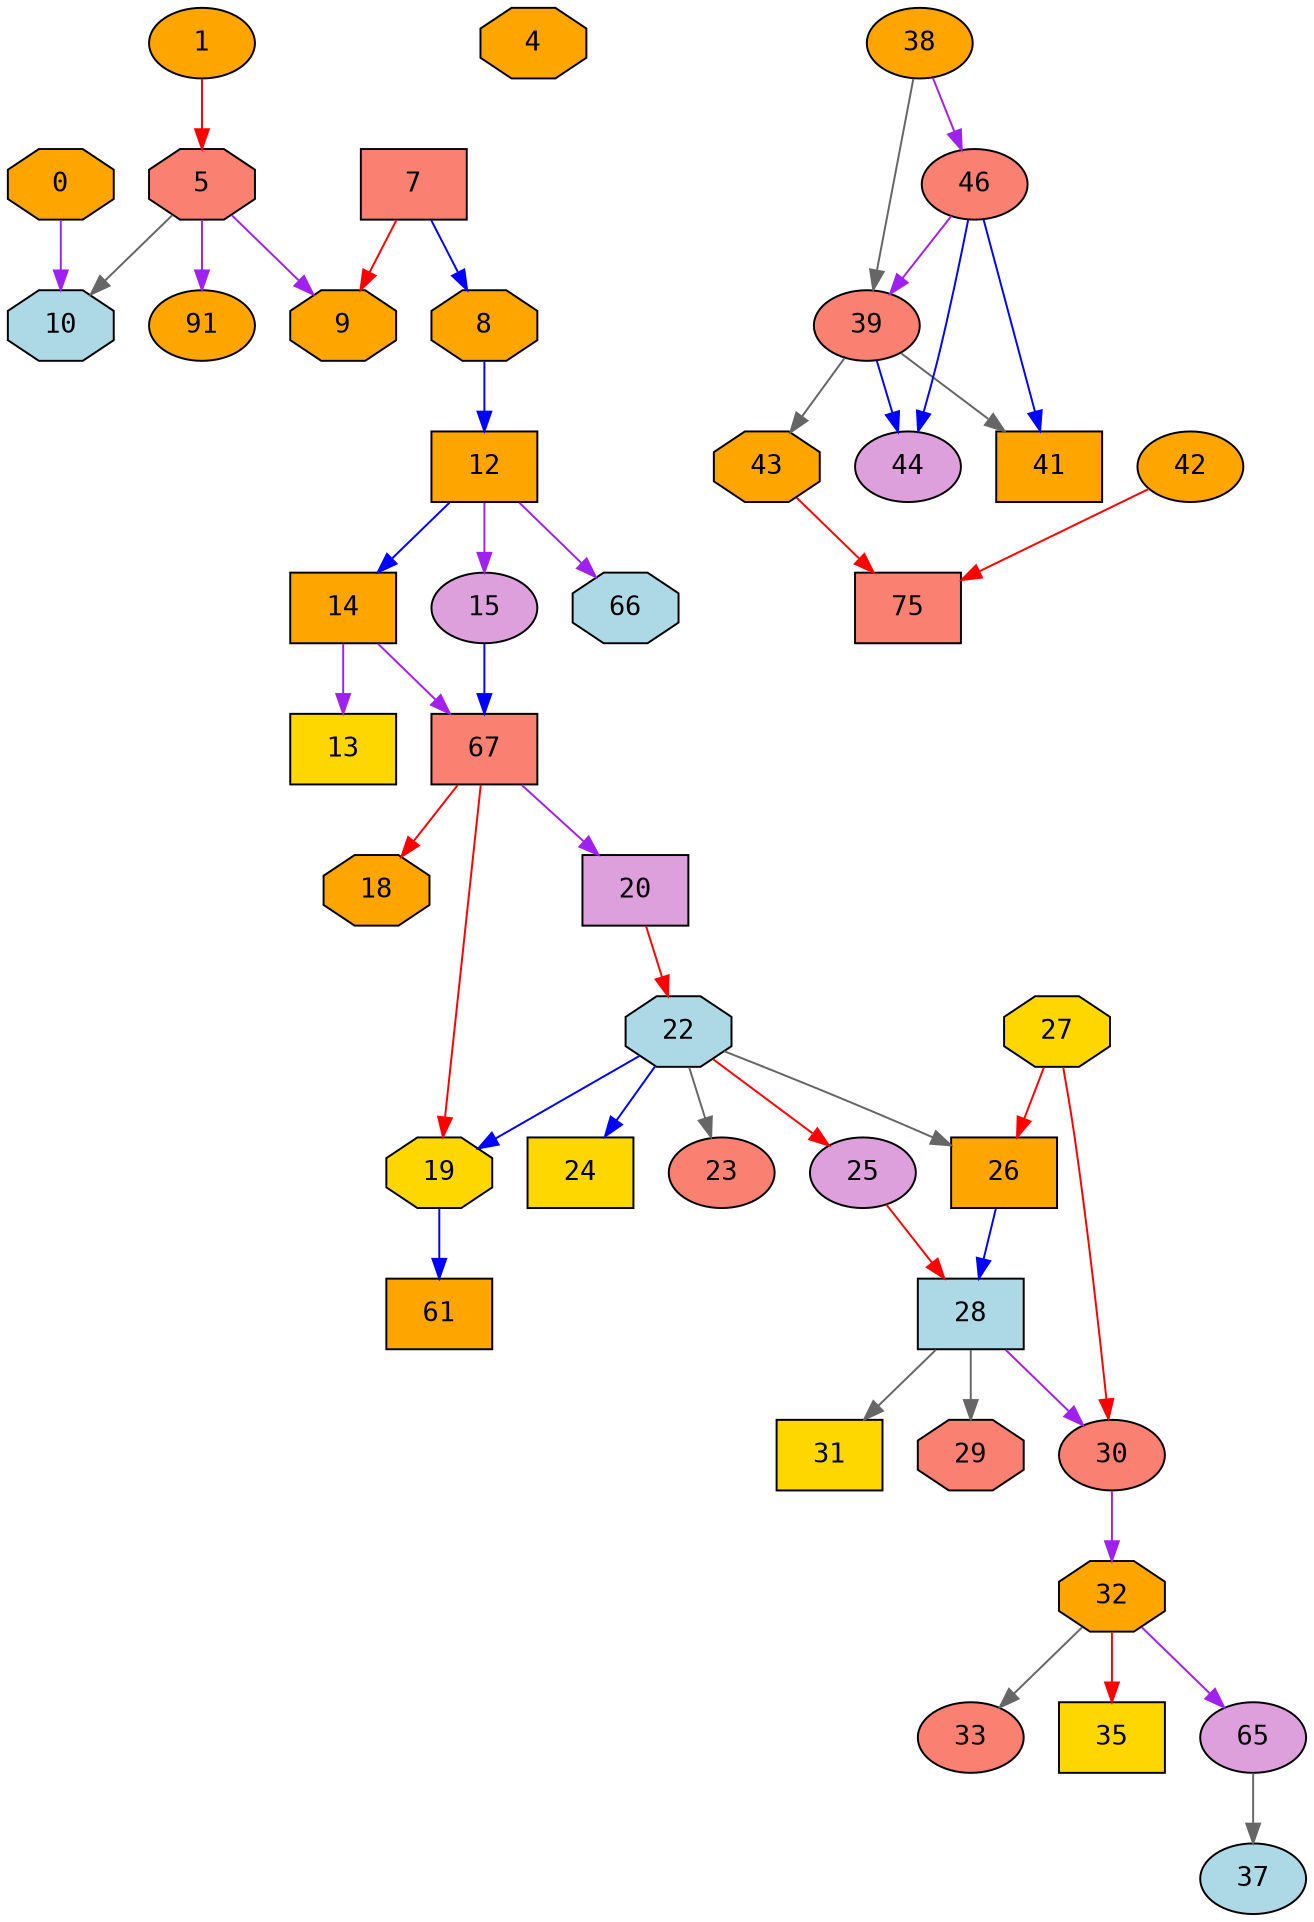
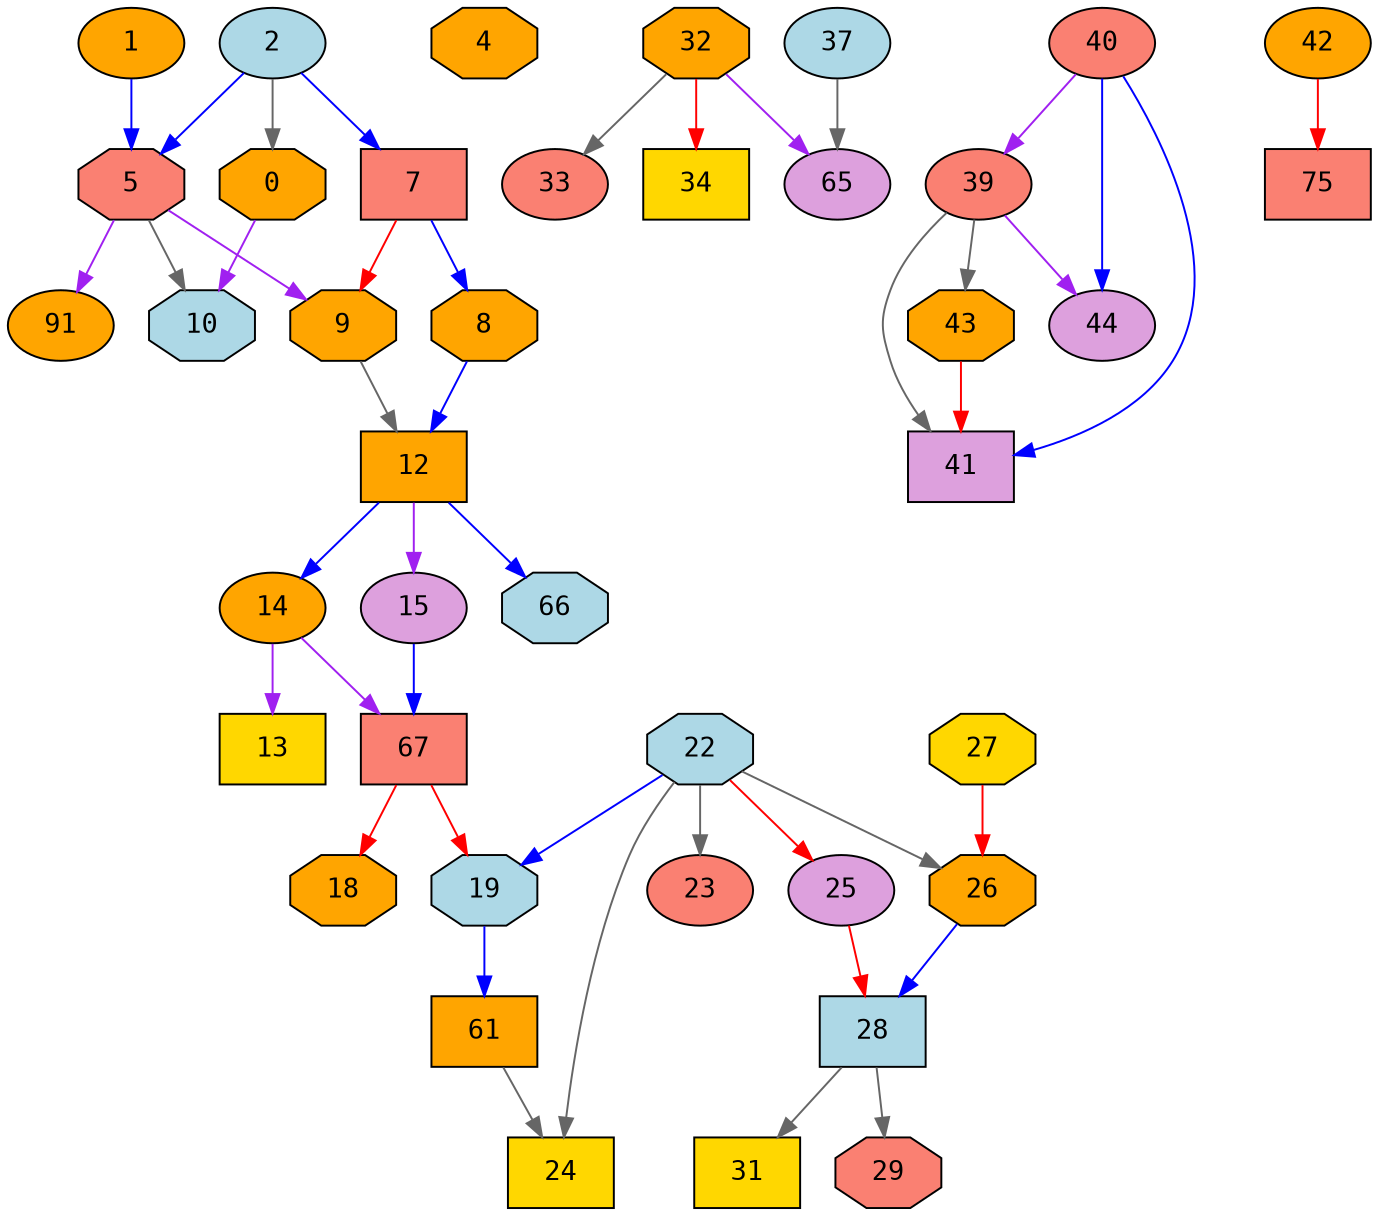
node "2": added
node "38": removed
edge "1" -> "5": color red -> blue
node "46": label "46" -> "40"
edge "9" -> "12": added
edge "39" -> "44": color blue -> purple
node "41": fillcolor orange -> plum
edge "43" -> "75": now "43" -> "41"
edge "12" -> "66": color purple -> blue
node "14": shape box -> ellipse
node "20": removed
edge "22" -> "24": color blue -> gray40
edge "61" -> "24": added
node "19": fillcolor gold -> lightblue
node "26": shape box -> octagon
node "30": removed
node "35": label "35" -> "34"
edge "65" -> "37": reversed
